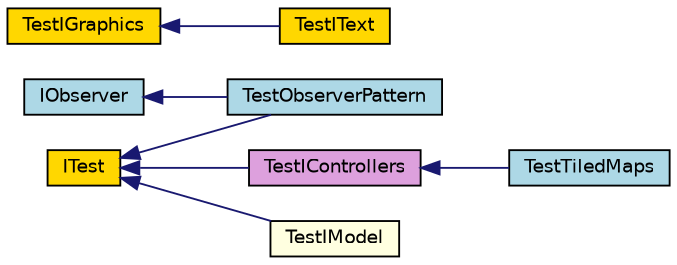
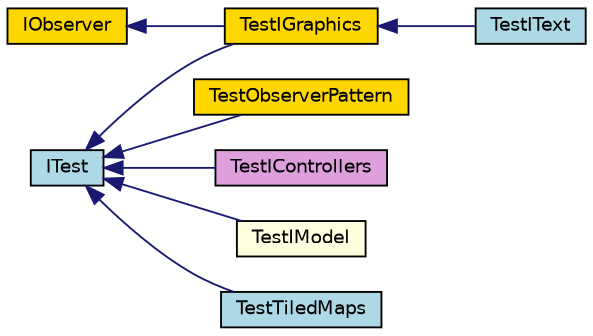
node "TestIText": fillcolor gold -> lightblue
edge "TestIGraphics" -> "ITest": added
node "IObserver": fillcolor lightblue -> gold
edge "TestObserverPattern" -> "IObserver": now "TestIGraphics" -> "IObserver"
node "TestObserverPattern": fillcolor lightblue -> gold
node "ITest": fillcolor gold -> lightblue
edge "TestTiledMaps" -> "TestIControllers": now "TestTiledMaps" -> "ITest"
